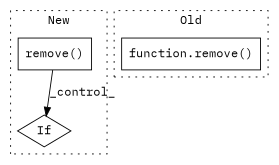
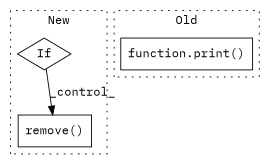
node "function.remove()": label "function.remove()" -> "function.print()"
edge "remove()" -> "If": reversed
